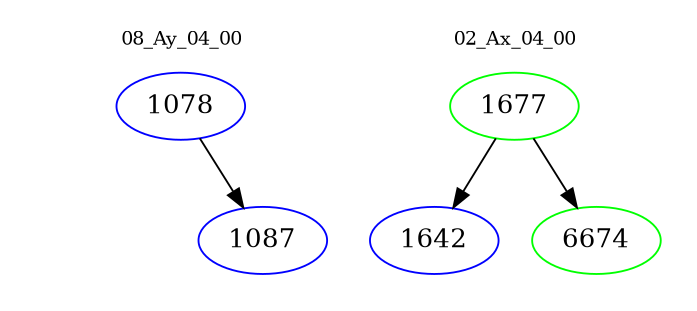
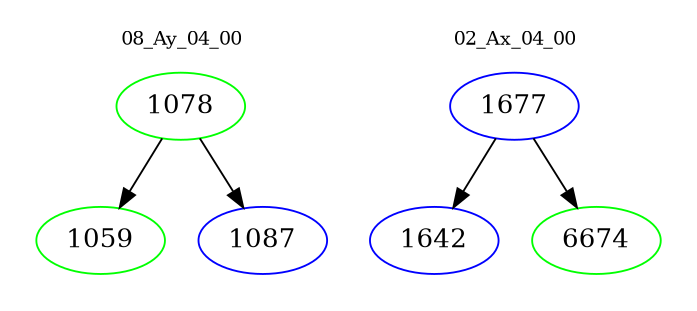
node "1078": color blue -> green
node "1677": color green -> blue
node "1059": added
